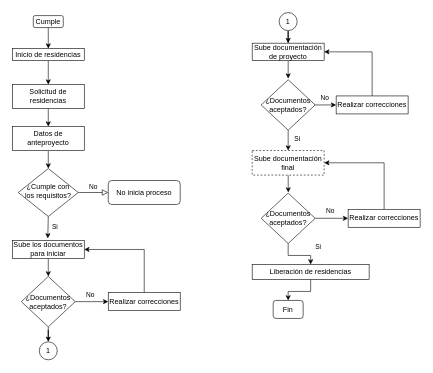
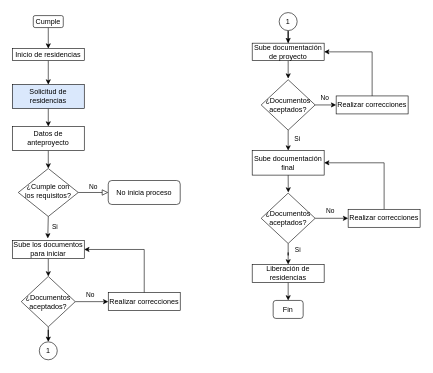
node "Solicitud de residencias": fillcolor #ffffff -> #dae8fc
node "Sube documentación final": style dashed -> solid
node "Liberación de residencias": size 117x15 -> 72x18
